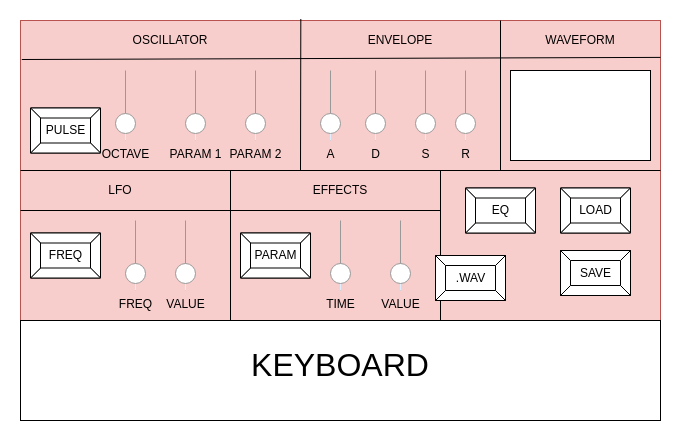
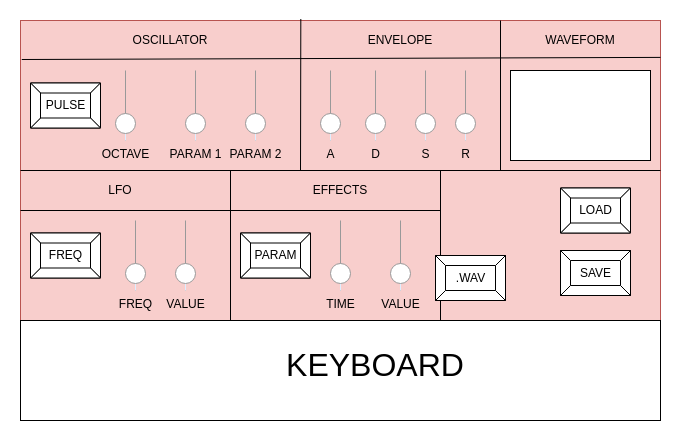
node "PULSE": moved (66, 131) -> (66, 106)
node "EQ": removed
node "KEYBOARD": moved (341, 366) -> (376, 366)
